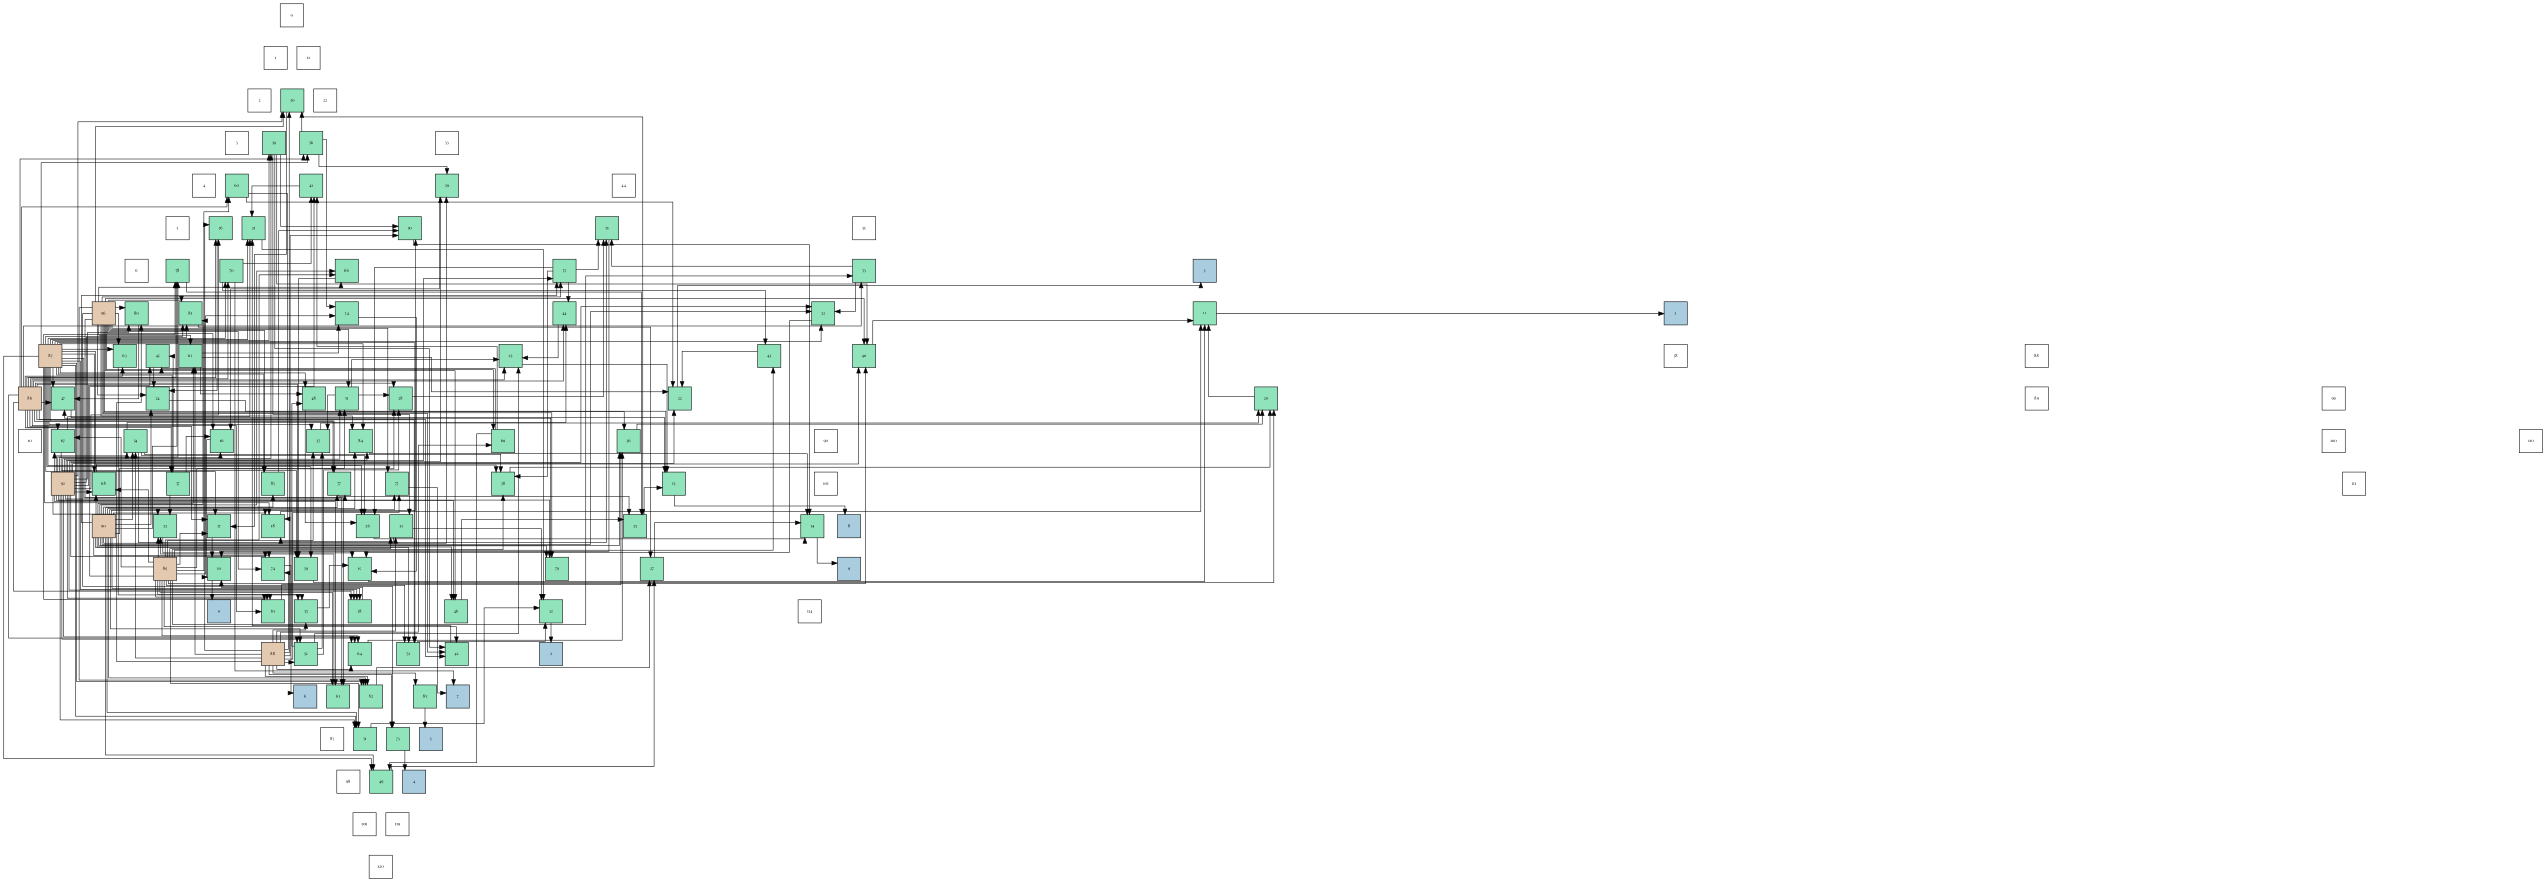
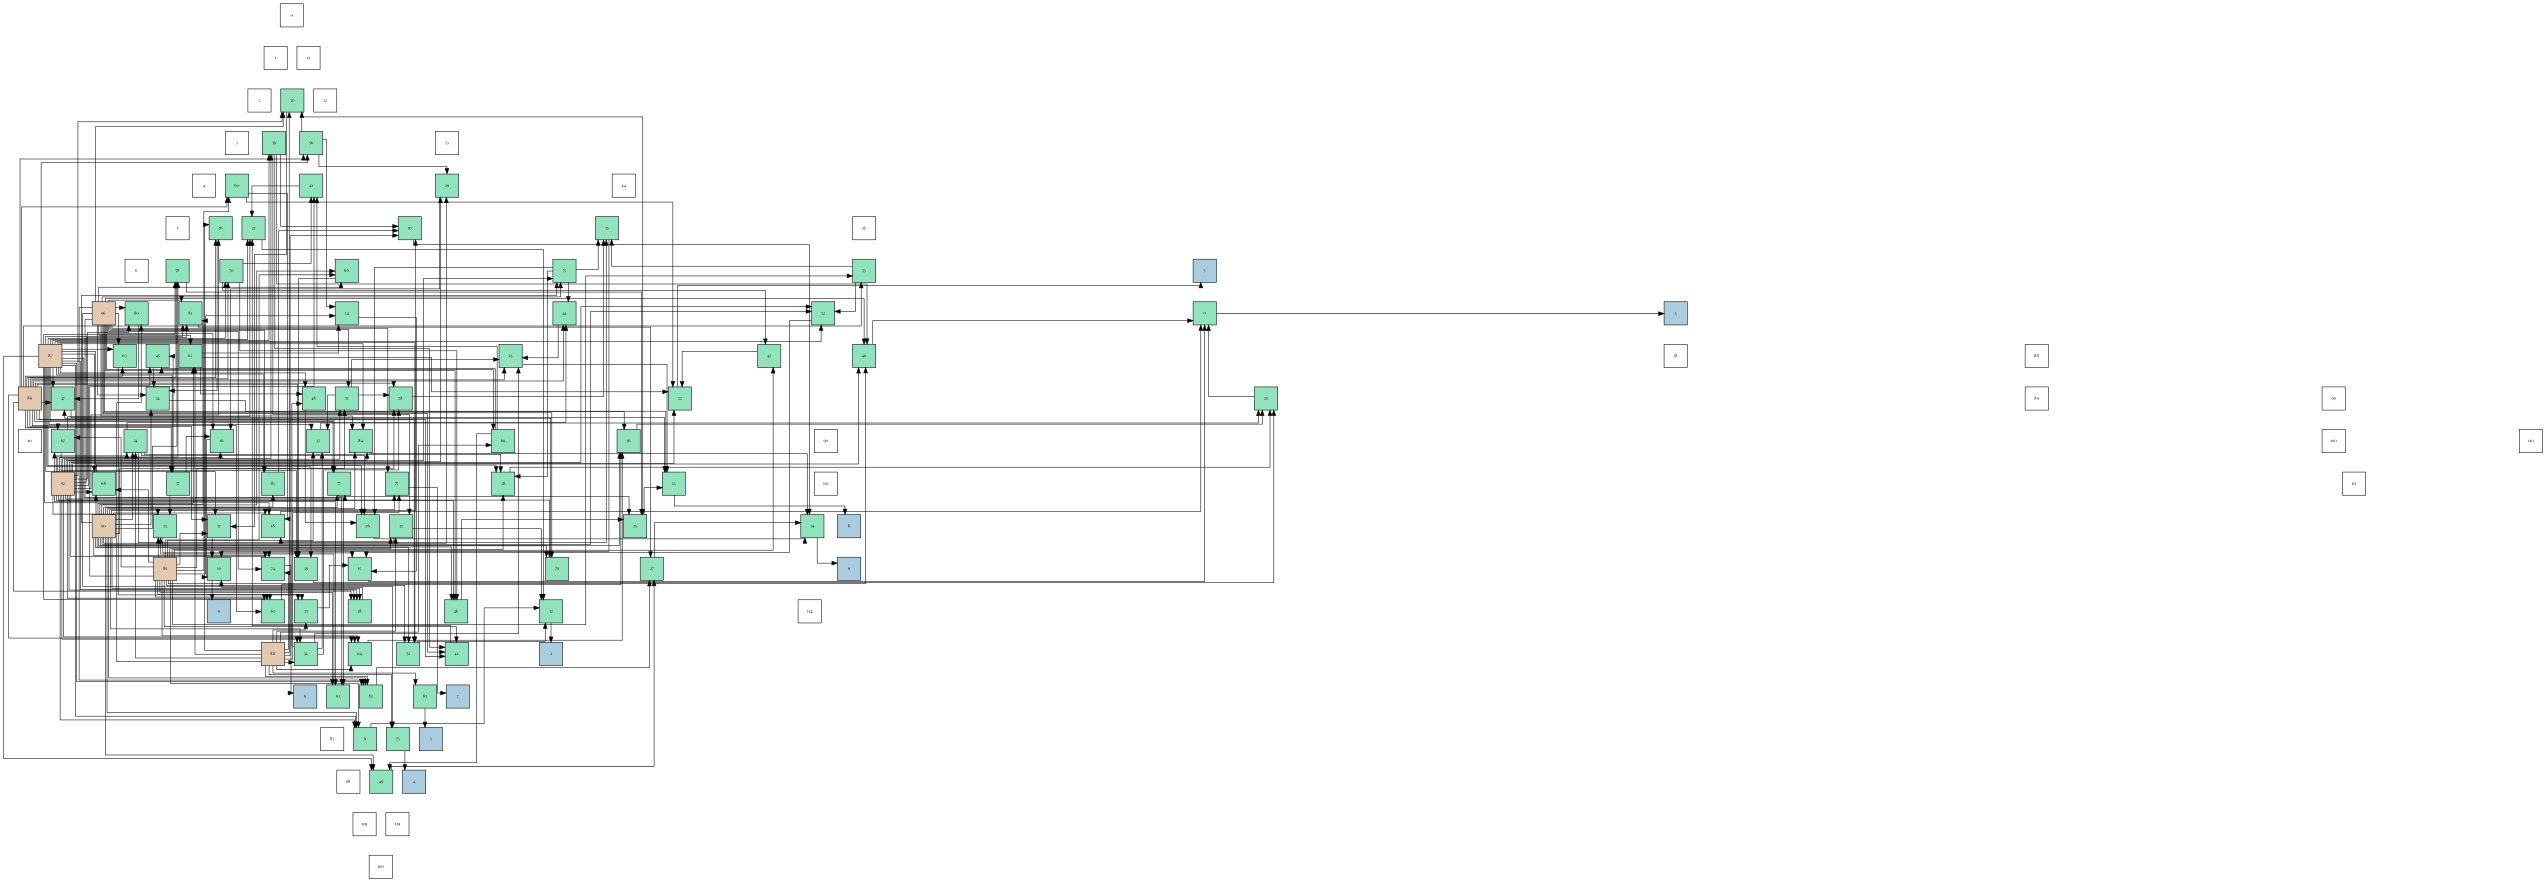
edge "70" -> "7": now "70" -> "46"
